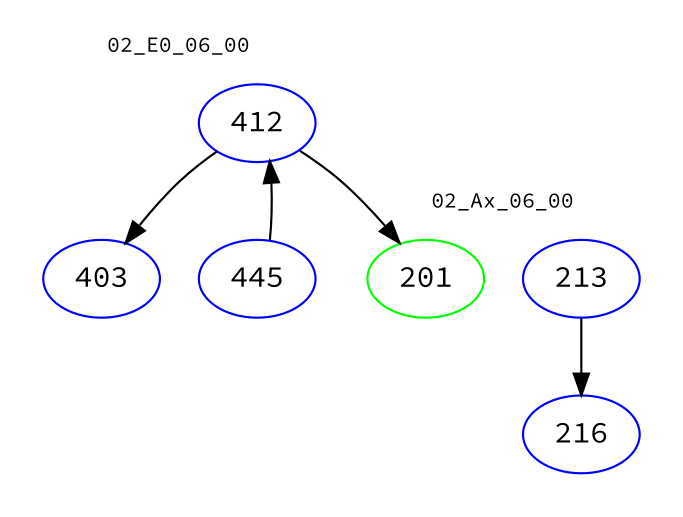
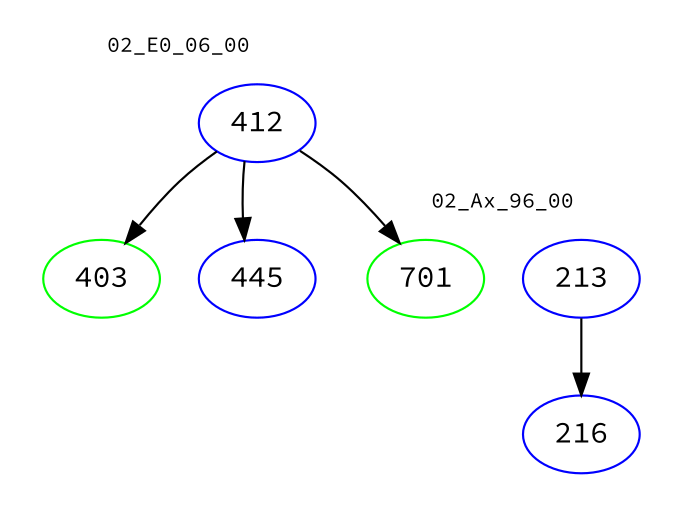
cluster "02_Ax_06_00": label "02_Ax_06_00" -> "02_Ax_96_00"
edge "445" -> "412": reversed
node "403": color blue -> green
node "201": label "201" -> "701"
